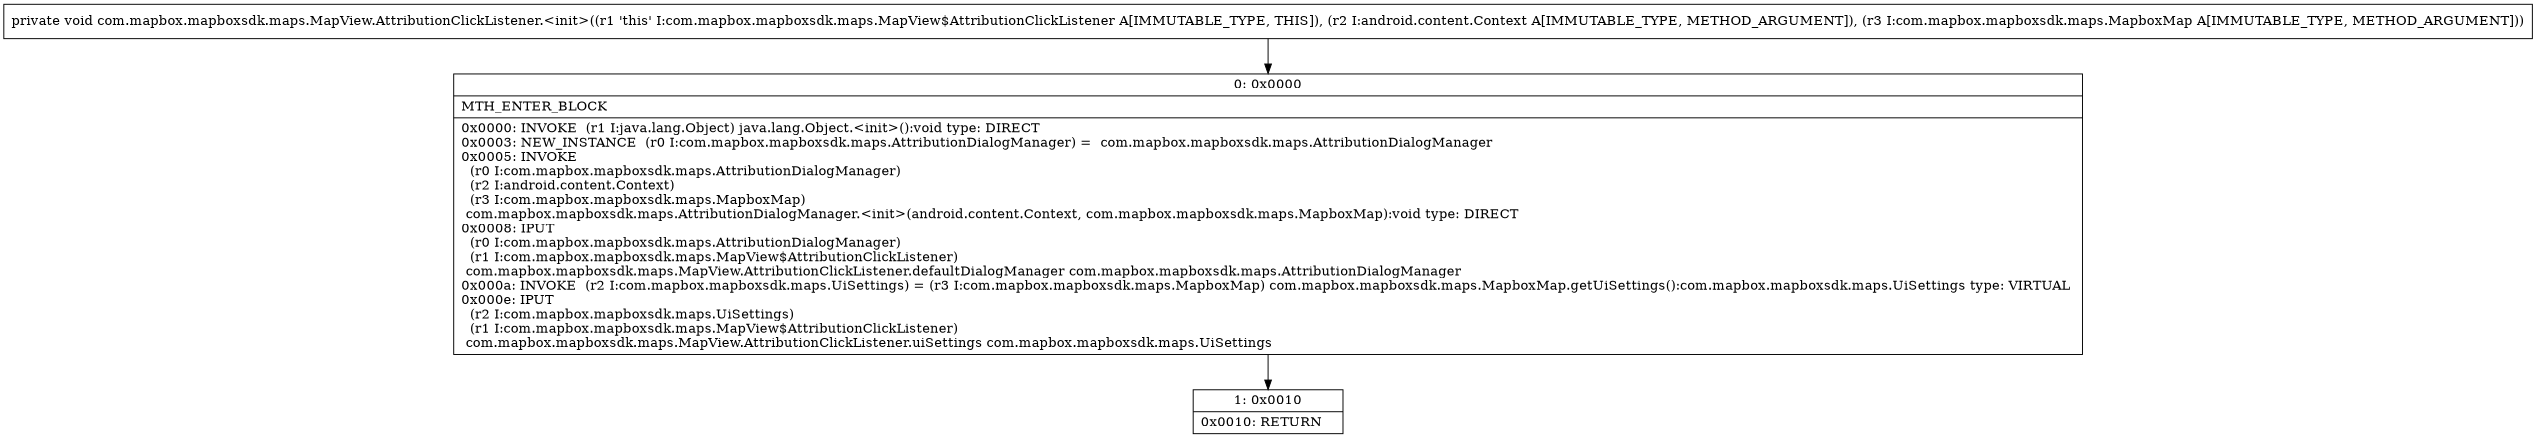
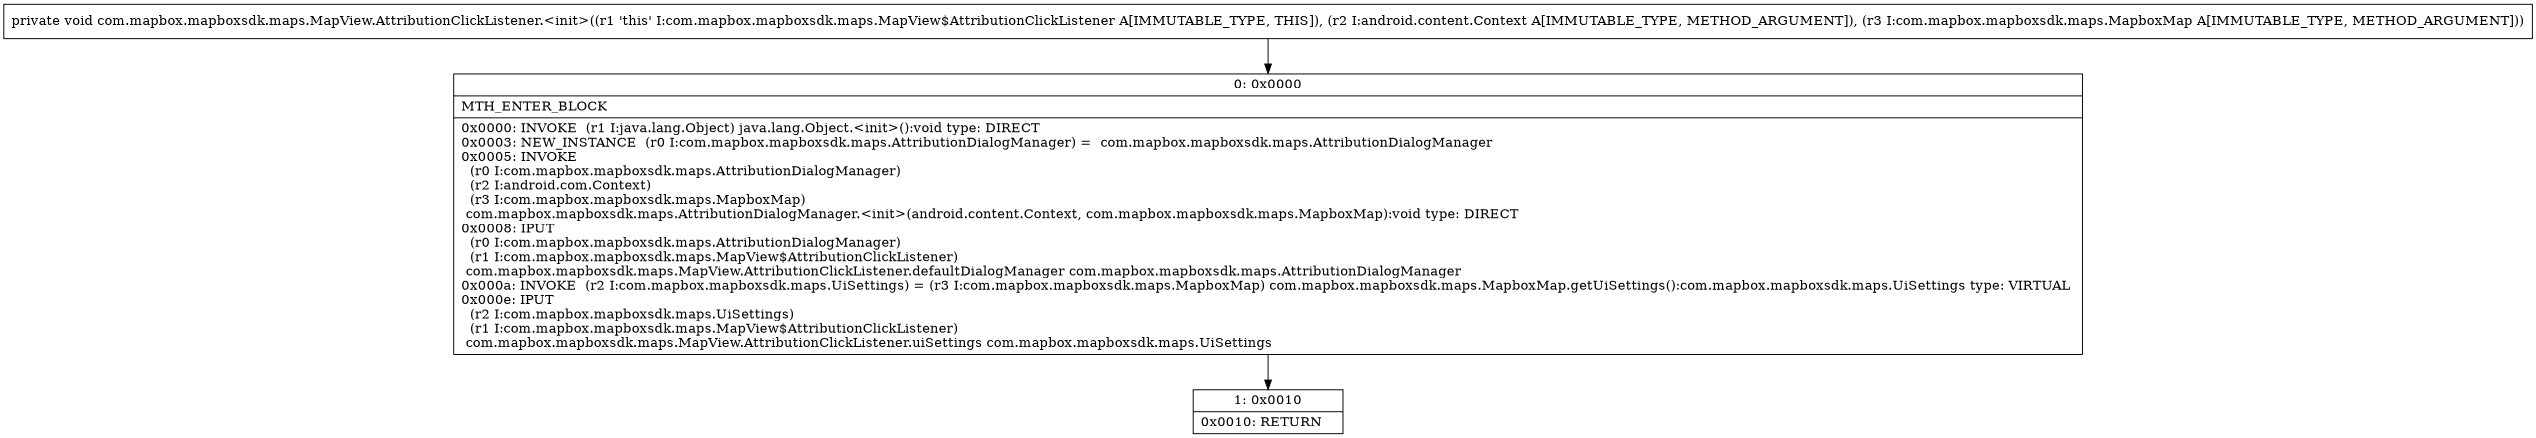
node "0: 0x0000": text "(r2 I:android.content.Context)" -> "(r2 I:android.com.Context)"
